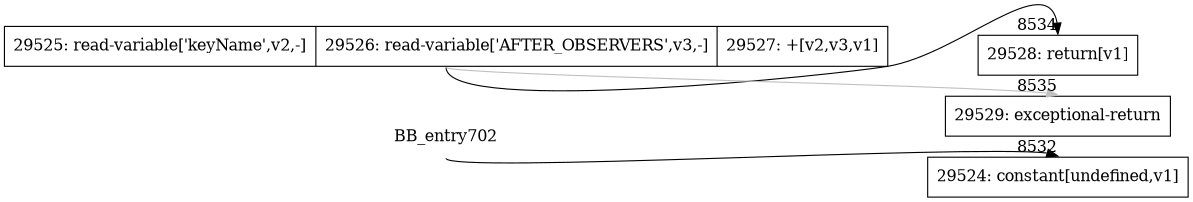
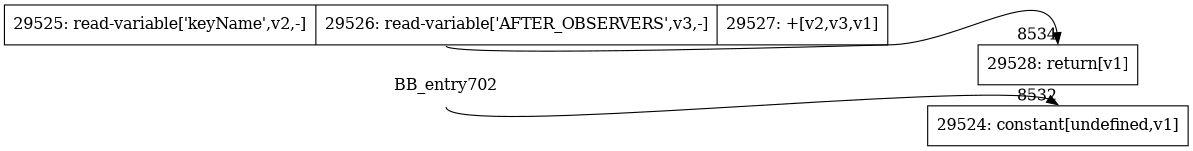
node "29529: exceptional-return": removed
